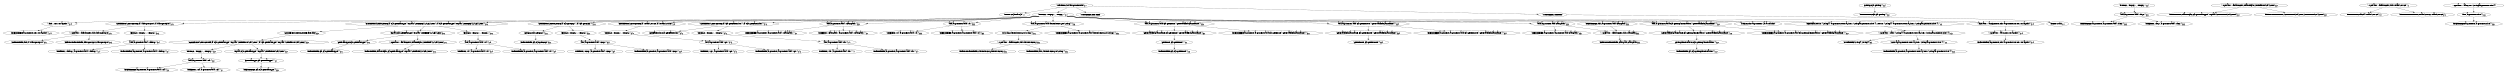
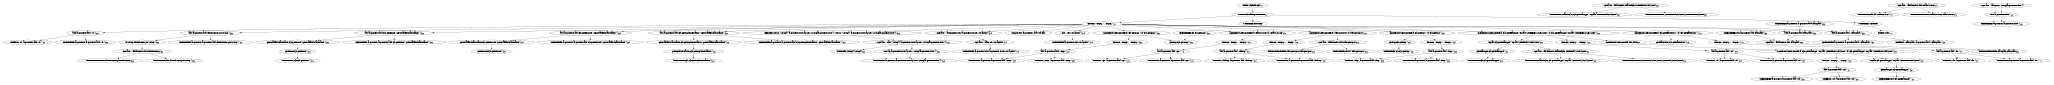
edge "(METHOD,buildArgumentList)" -> "(PARAM,EjbInfo ejb)": reversed
edge "(add,arguments.add(classpath))" -> "(IDENTIFIER,arguments,arguments.add(classpath))": reversed
node "(CONTROL_STRUCTURE,if (ejb.getIiop()),if (ejb.getIiop()))": added
edge "(getCmp,ejb.getCmp())" -> "(IDENTIFIER,ejb,ejb.getCmp())": reversed
node "(FIELD_IDENTIFIER,STATELESS_SESSION,STATELESS_SESSION)": added
